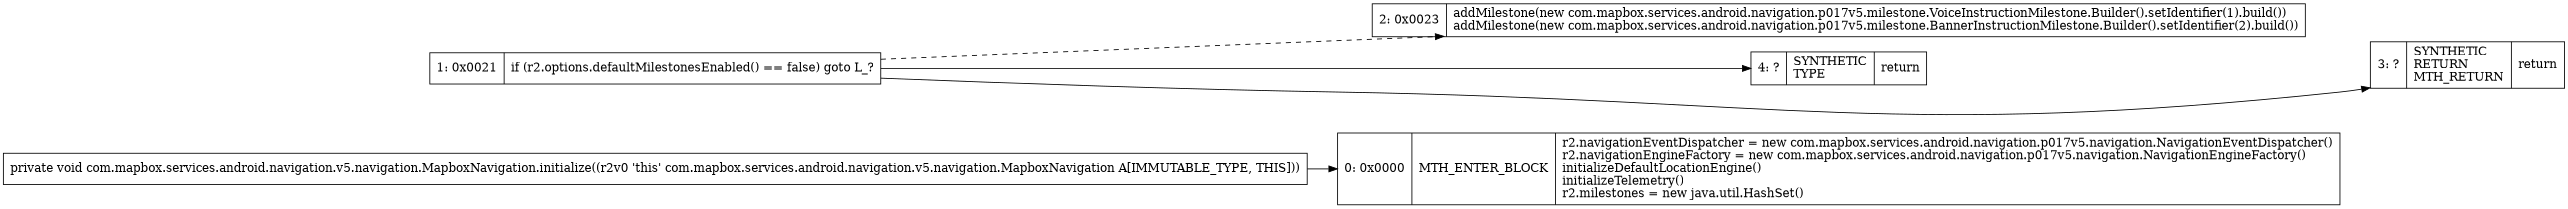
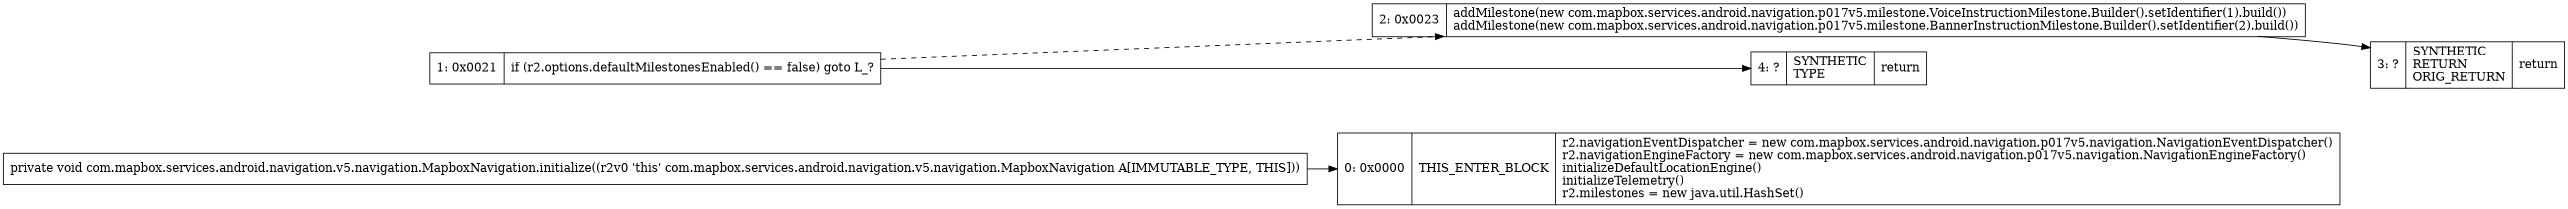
node "3: ?": text "MTH_RETURN" -> "ORIG_RETURN"
edge "1: 0x0021" -> "3: ?": now "2: 0x0023" -> "3: ?"
node "0: 0x0000": text "MTH_ENTER_BLOCK" -> "THIS_ENTER_BLOCK"
